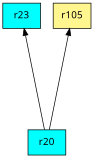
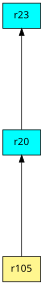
edge "r20" -> "r105": reversed
